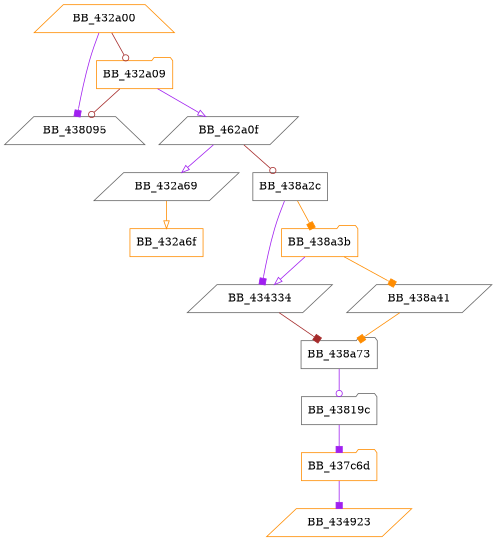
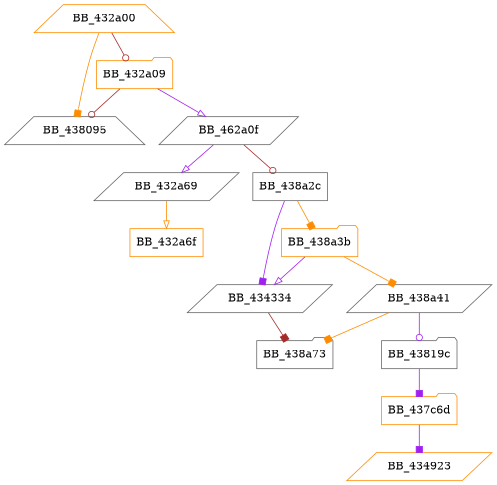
edge "BB_432a00" -> "BB_438095": color purple -> darkorange
edge "BB_438a73" -> "BB_43819c": now "BB_438a41" -> "BB_43819c"
